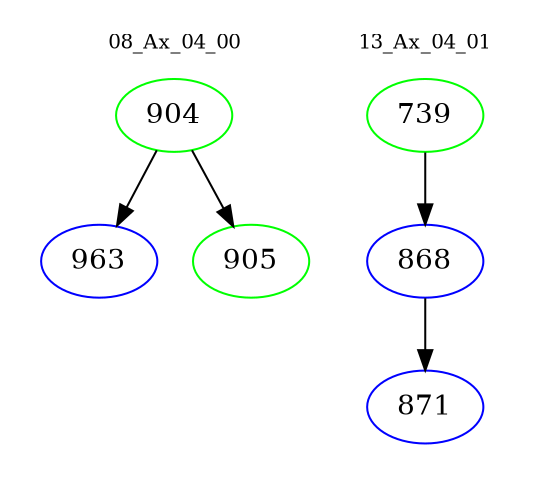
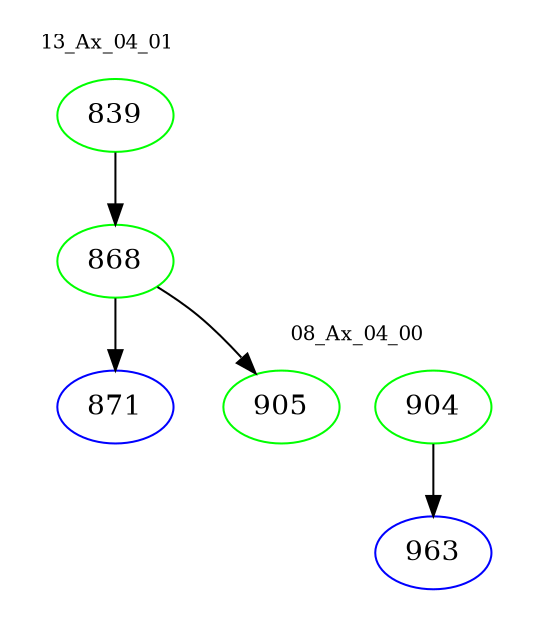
node "739": label "739" -> "839"
edge "904" -> "905": now "868" -> "905"
node "868": color blue -> green
